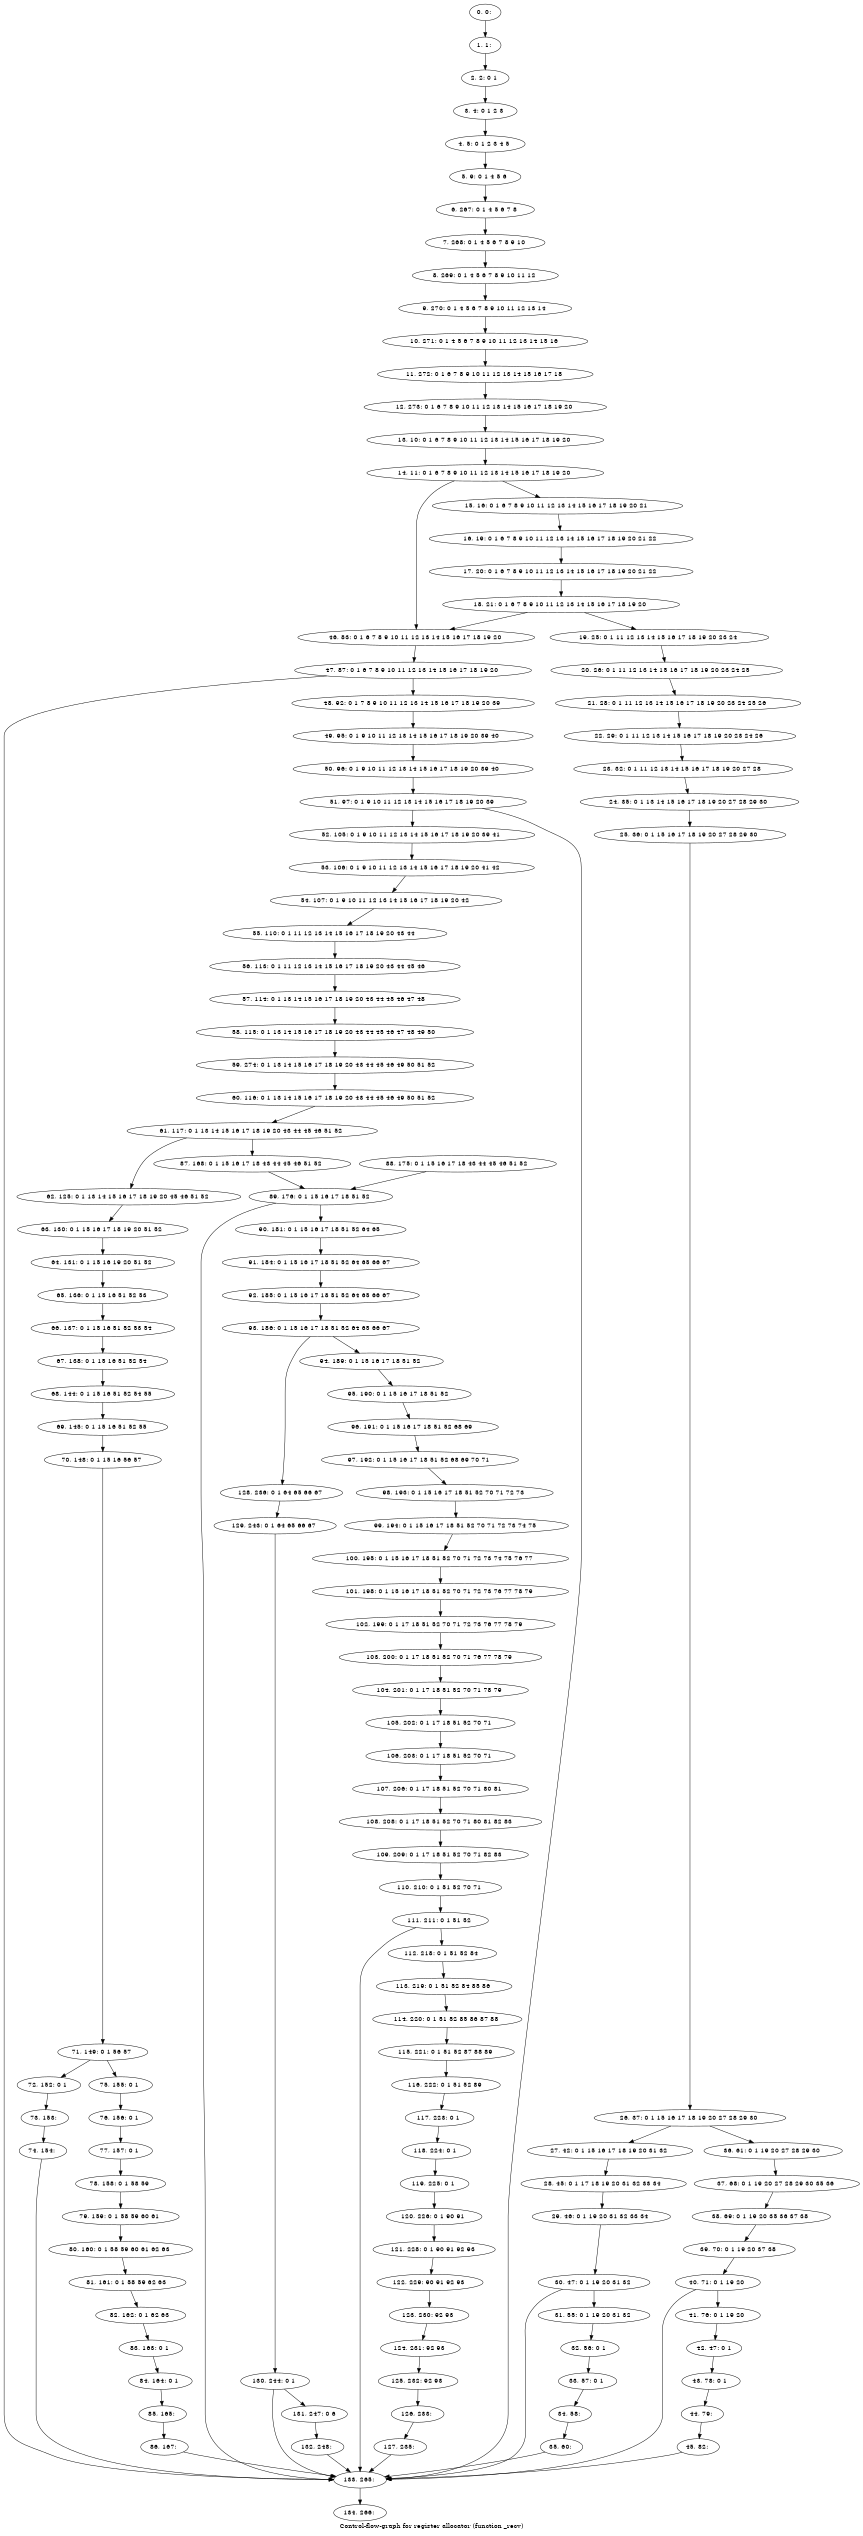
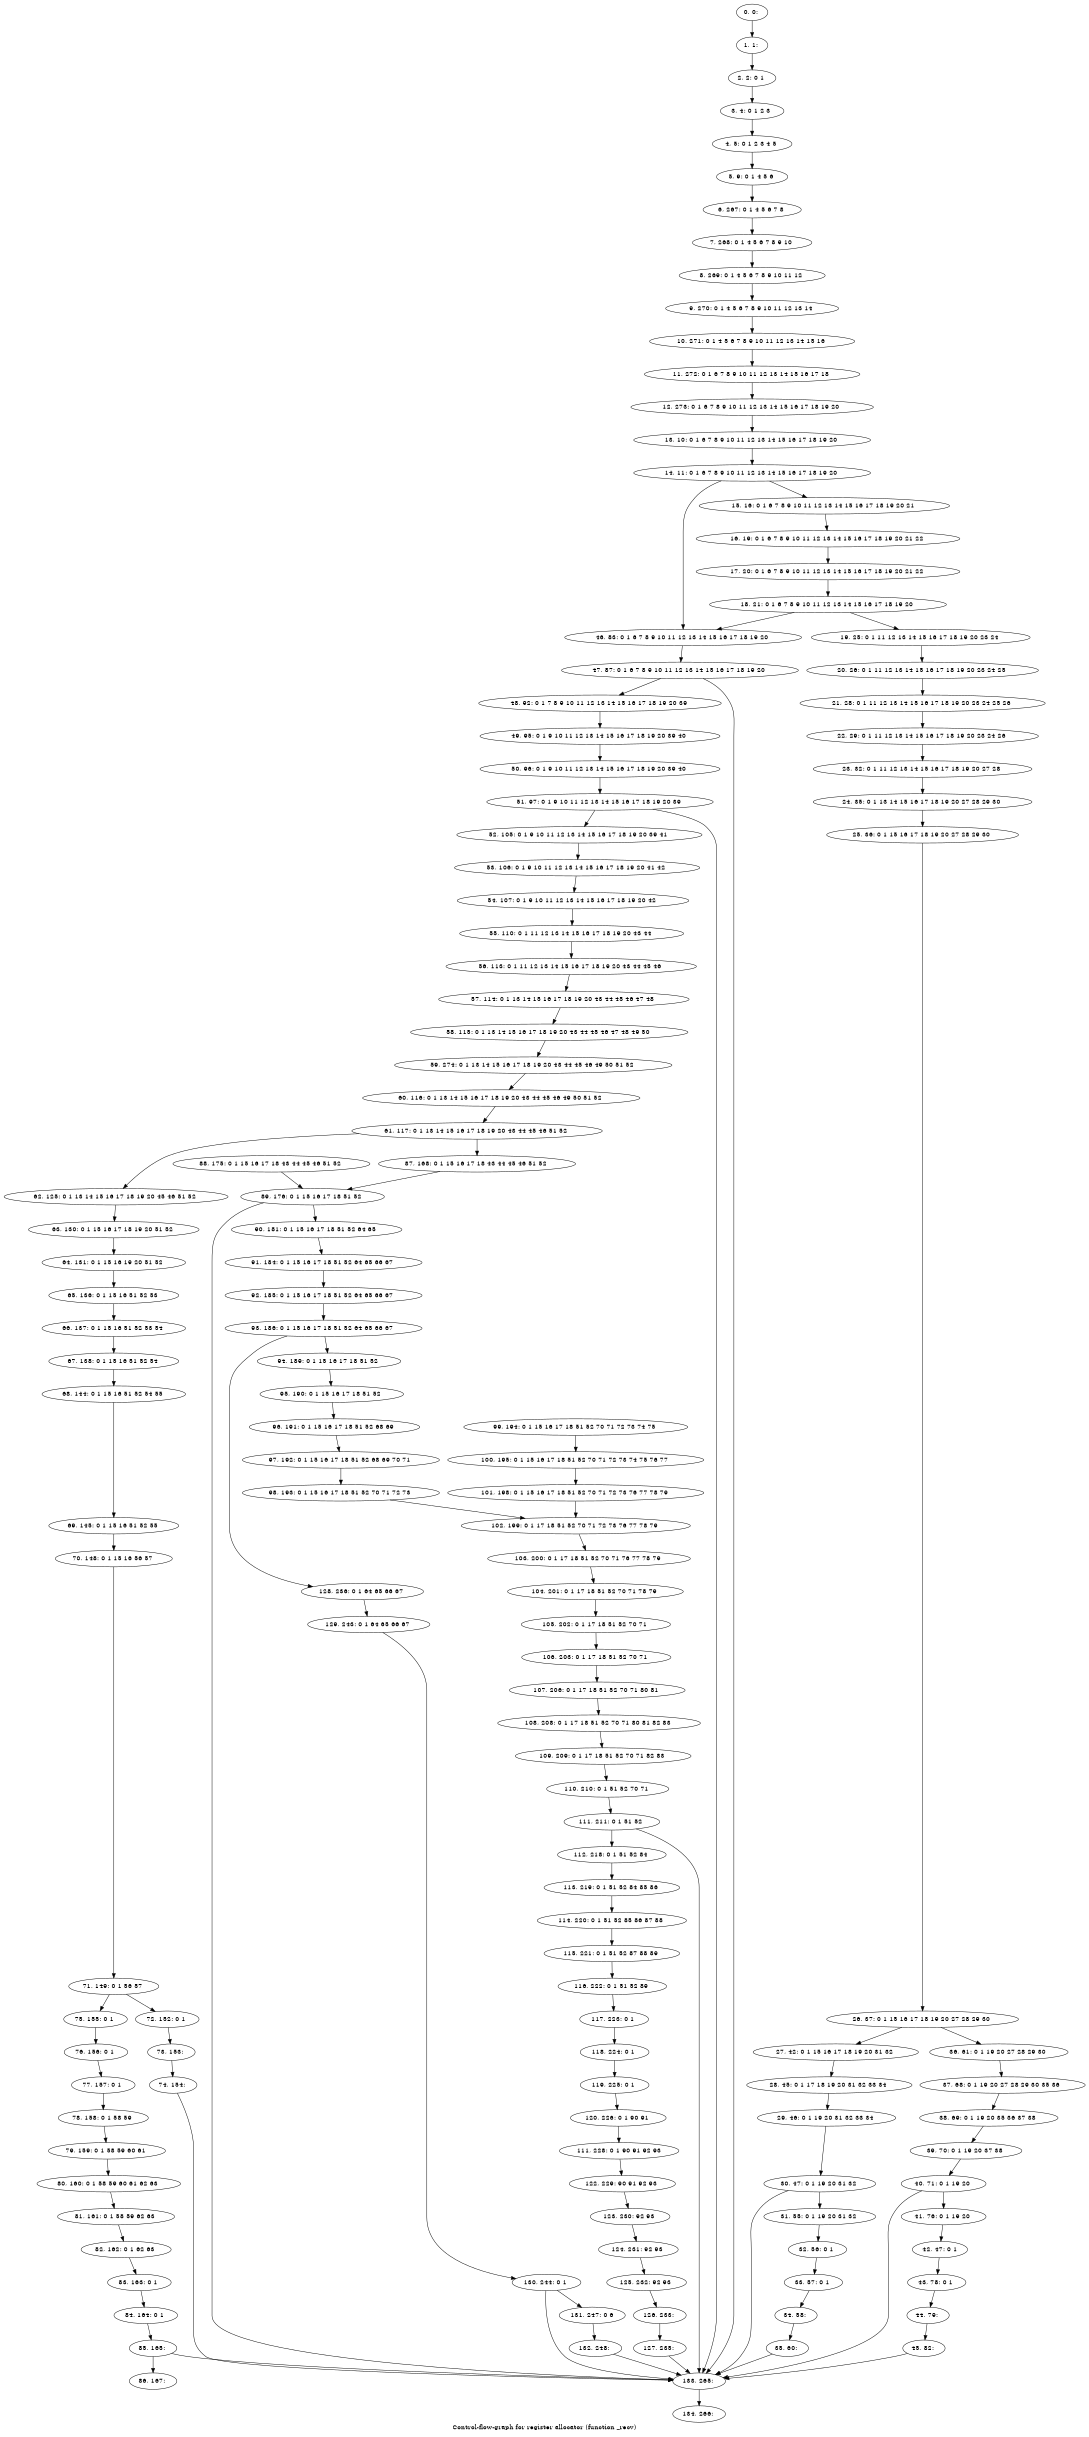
edge "98, 193: 0 1 15 16 17 18 51 52 70 71 72 73" -> "99, 194: 0 1 15 16 17 18 51 52 70 71 72 73 74 75": now "98, 193: 0 1 15 16 17 18 51 52 70 71 72 73" -> "102, 199: 0 1 17 18 51 52 70 71 72 73 76 77 78 79"
node "121, 228: 0 1 90 91 92 93": label "121, 228: 0 1 90 91 92 93" -> "111, 228: 0 1 90 91 92 93"
edge "86, 167:" -> "133, 265:": now "85, 165:" -> "133, 265:"
